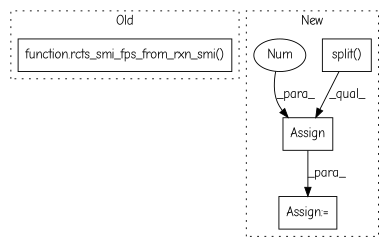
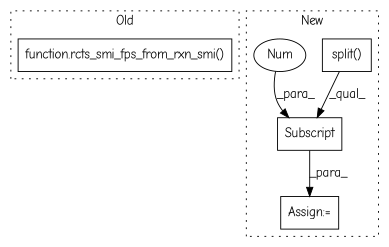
node "Assign": label "Assign" -> "Subscript"
